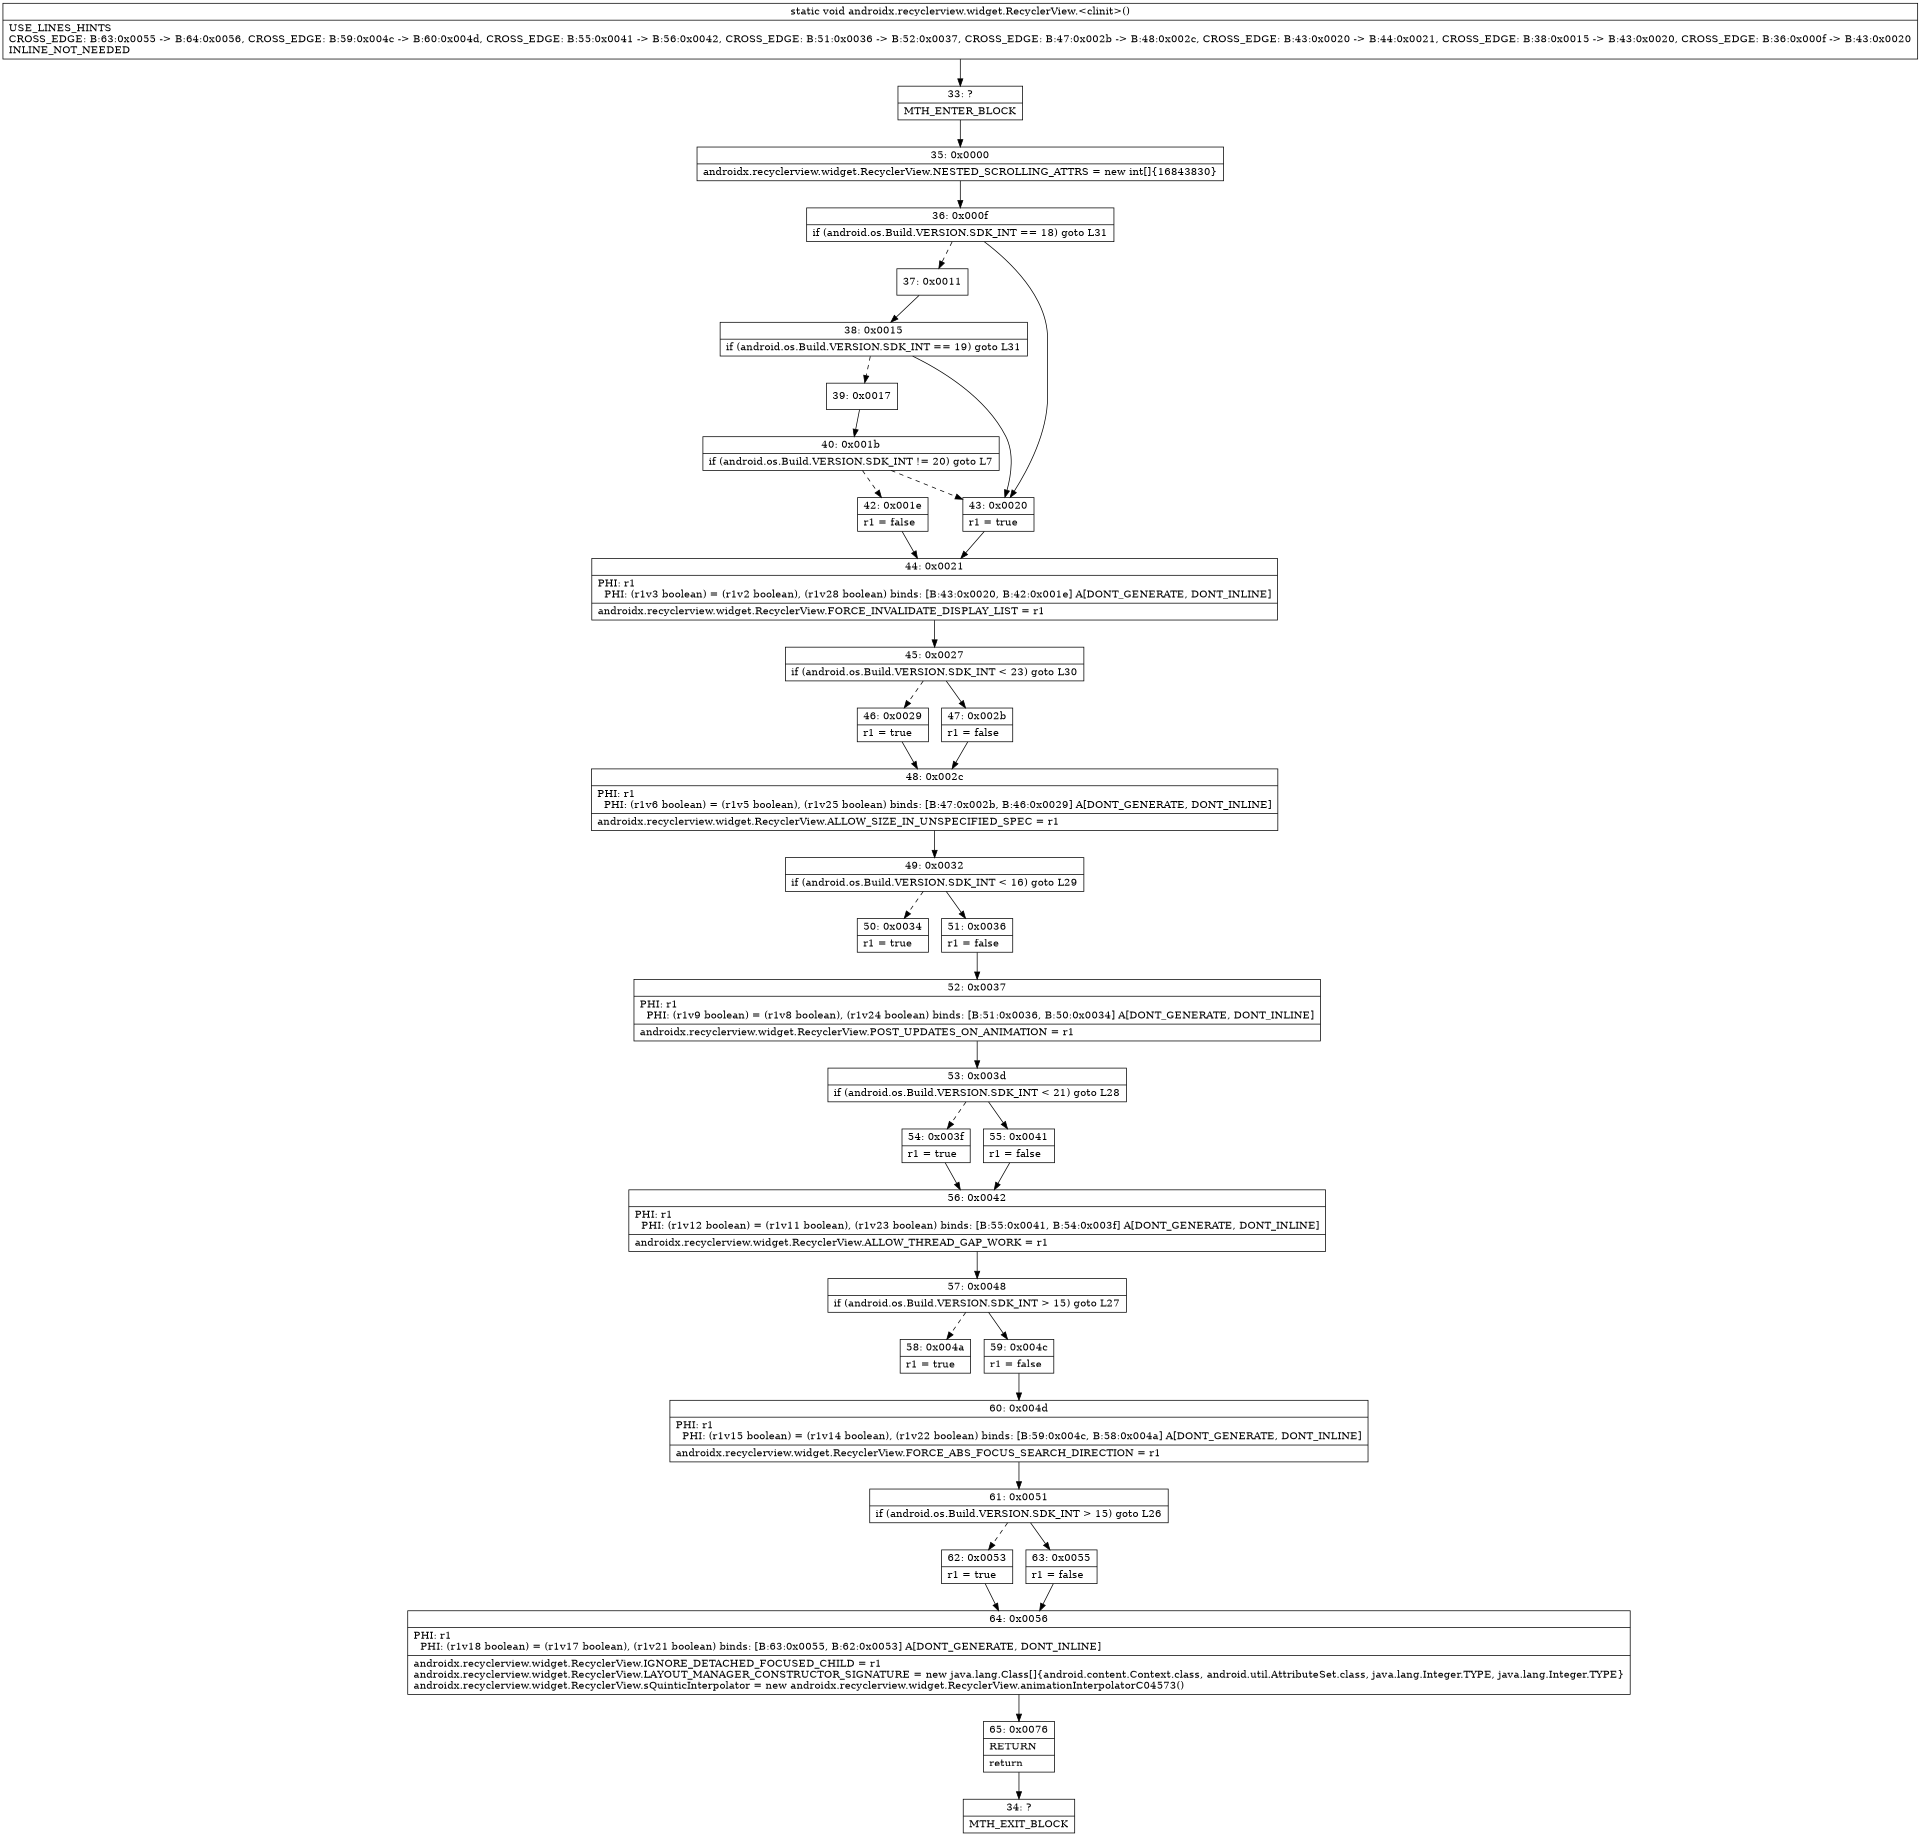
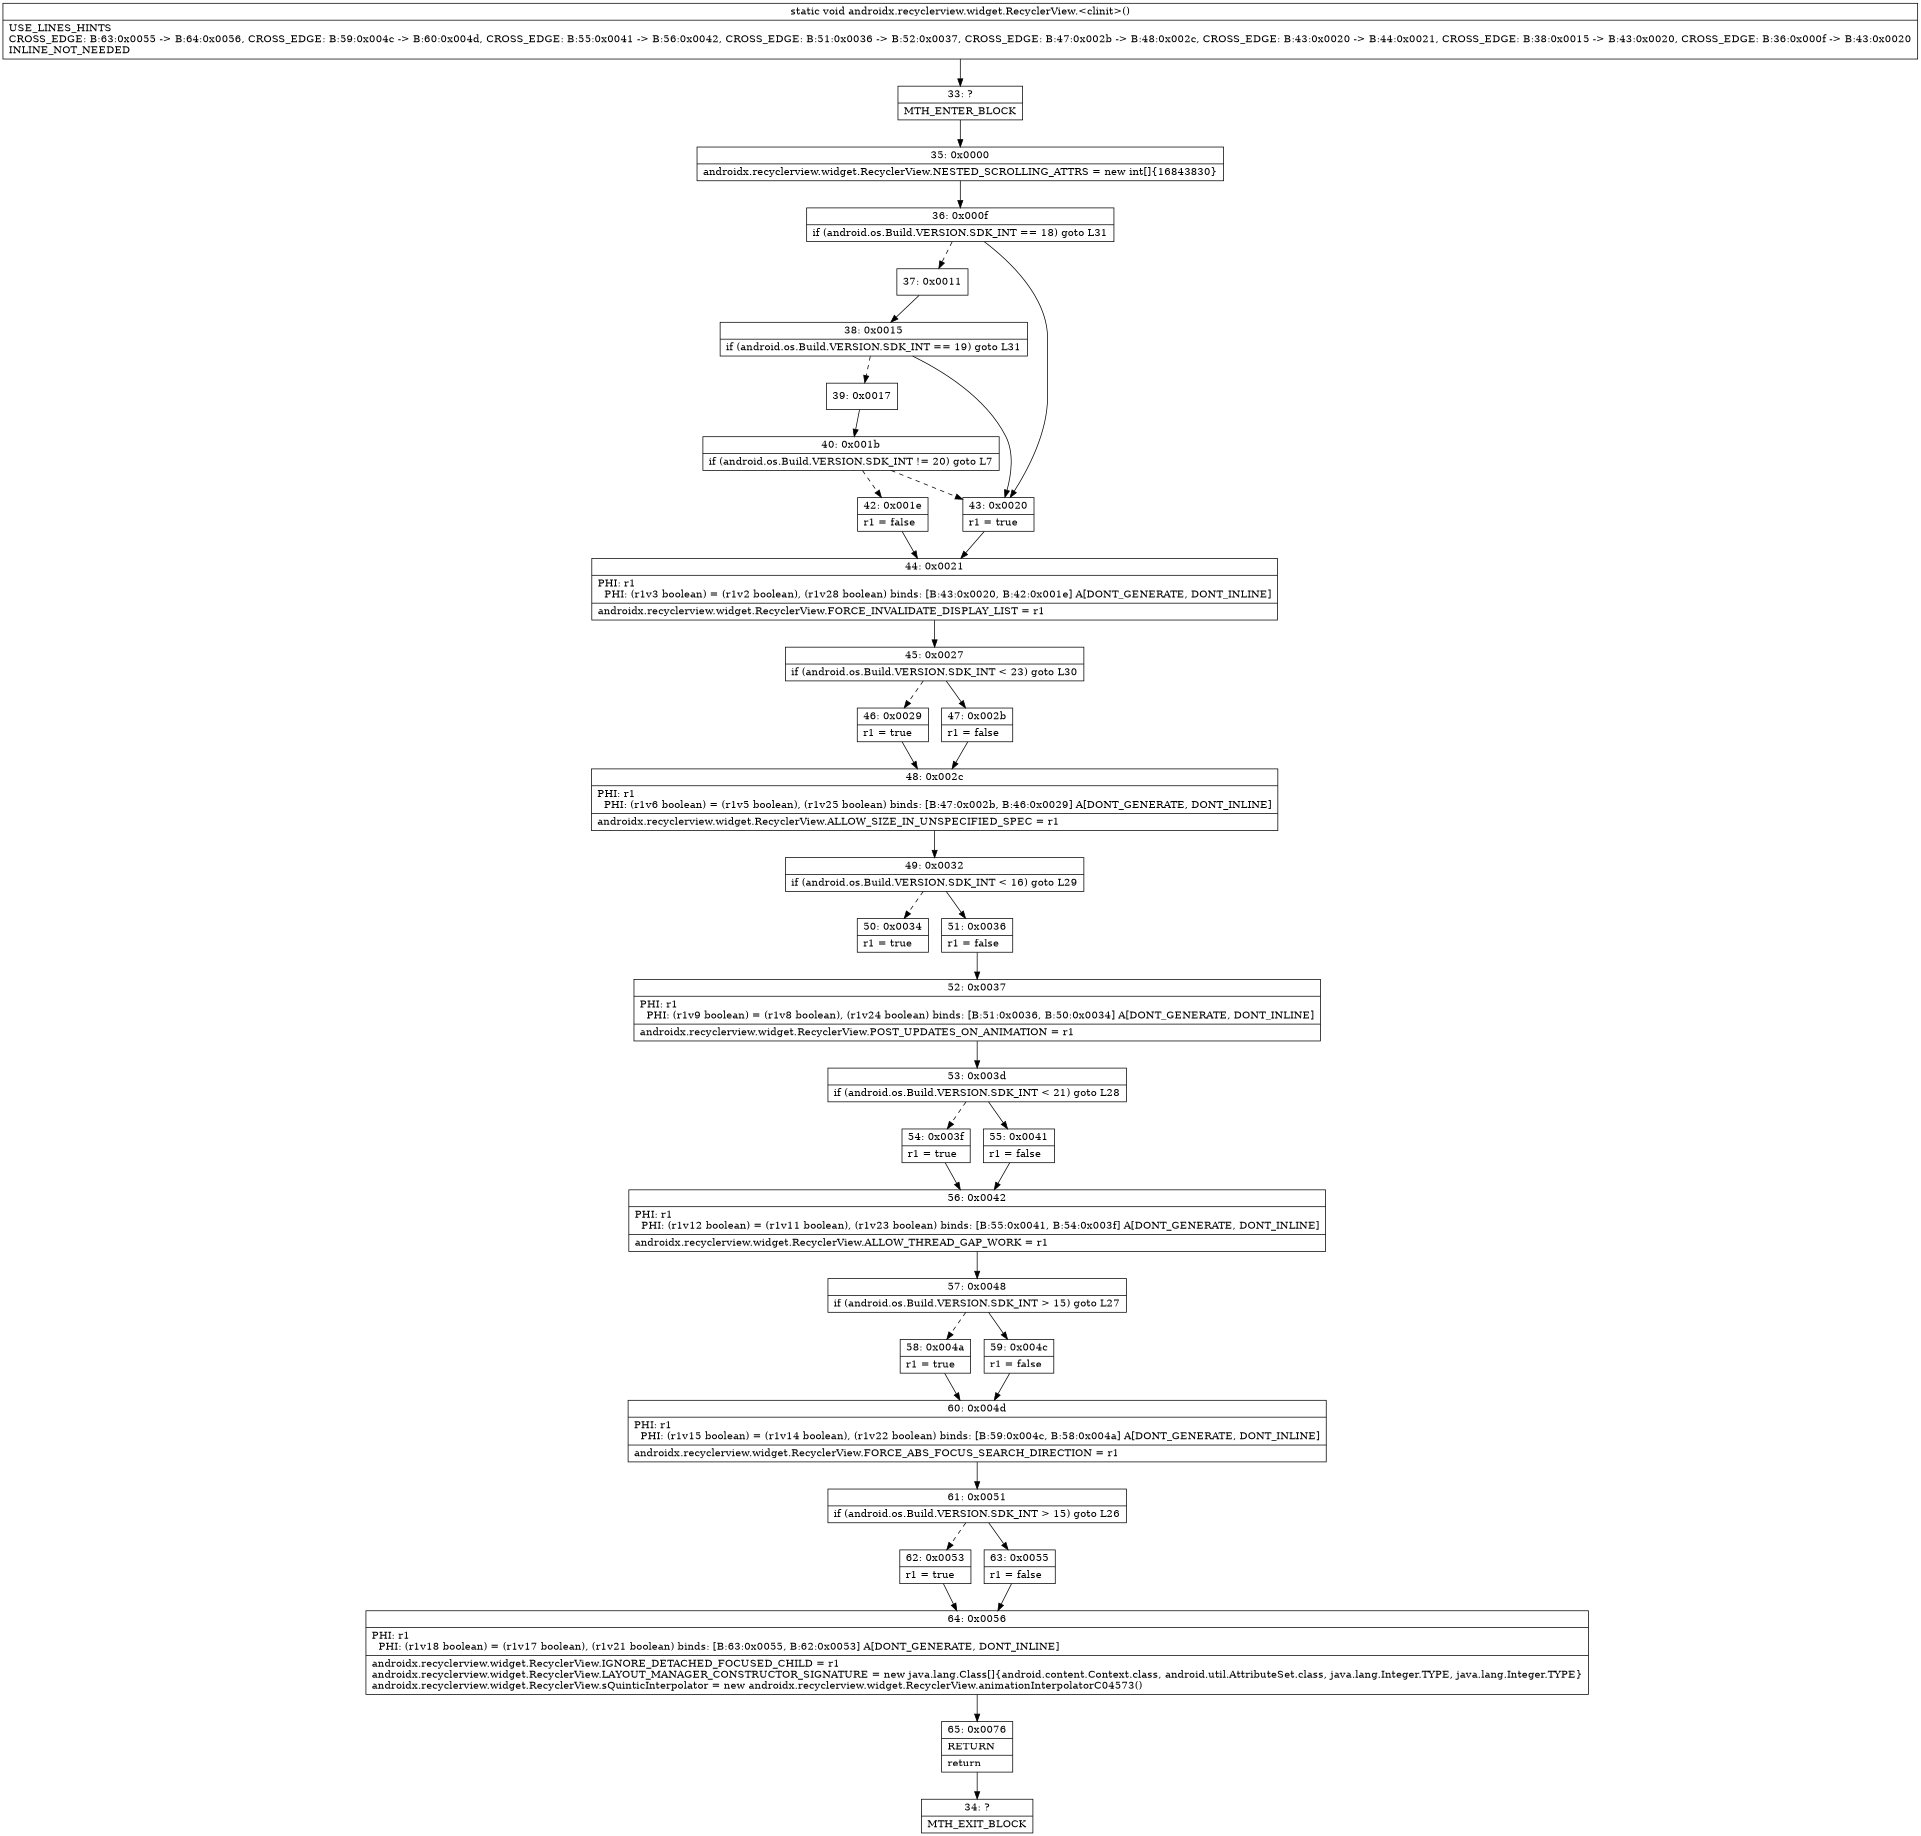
edge "58: 0x004a" -> "60: 0x004d": added
